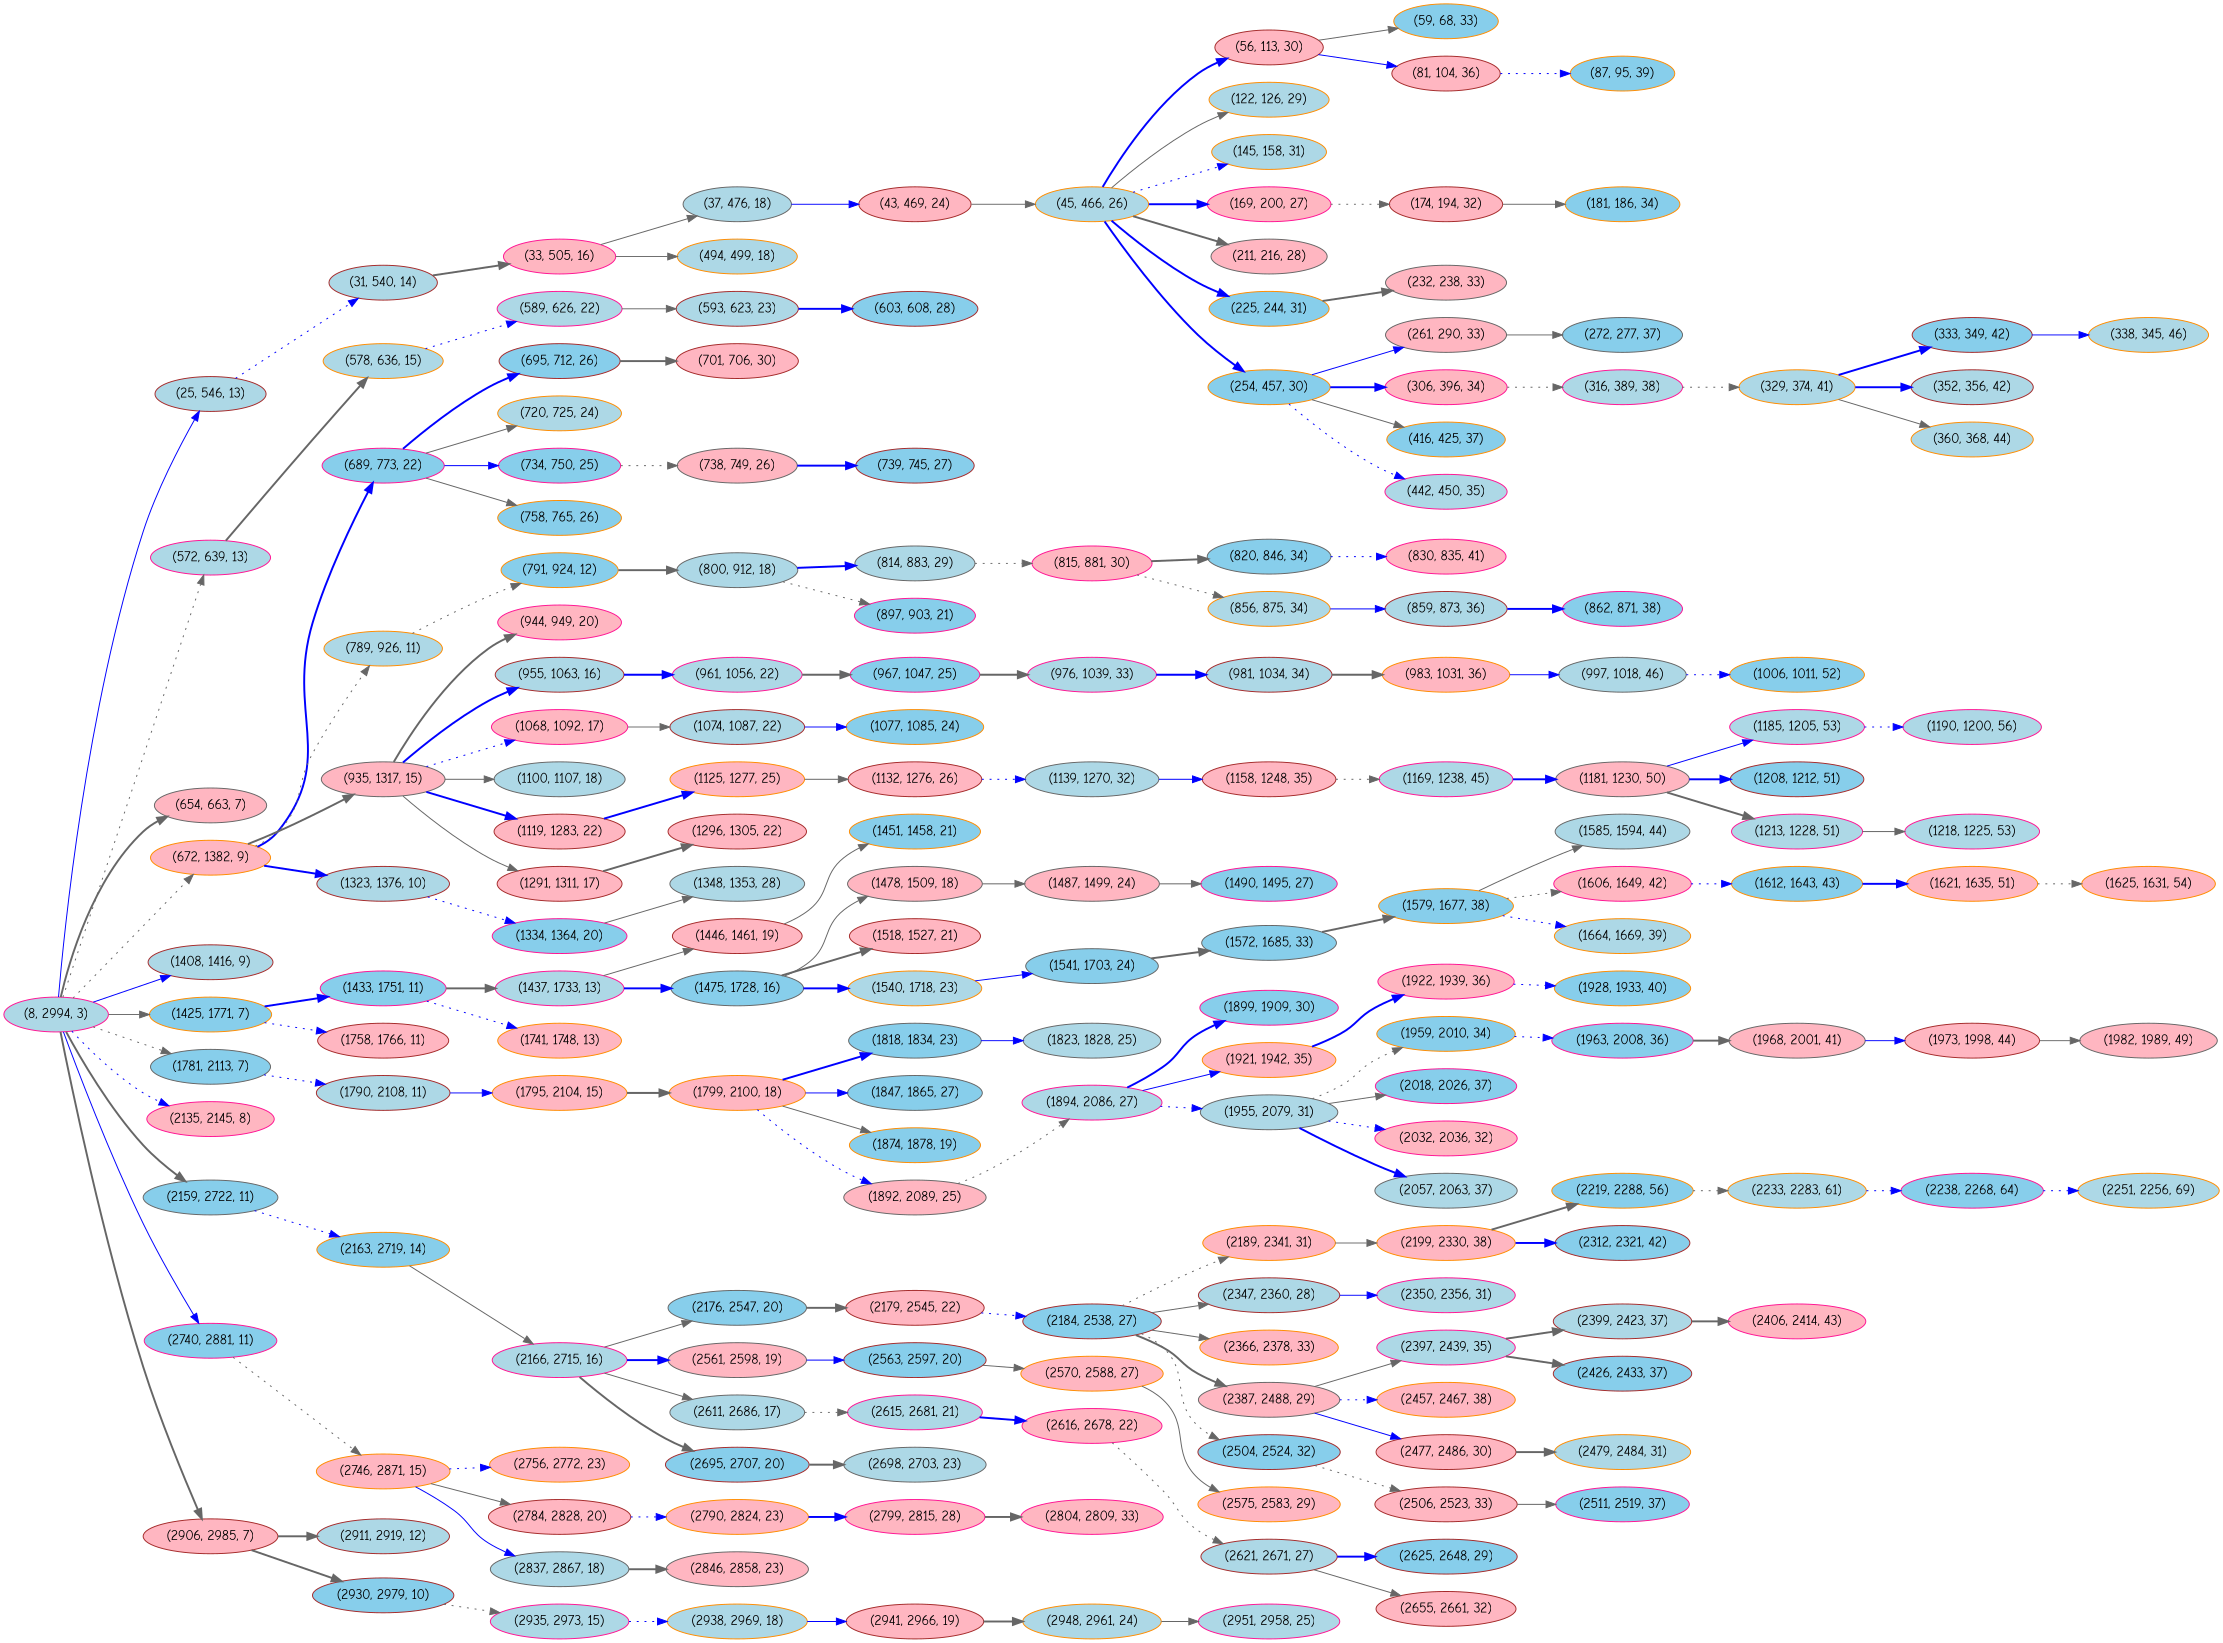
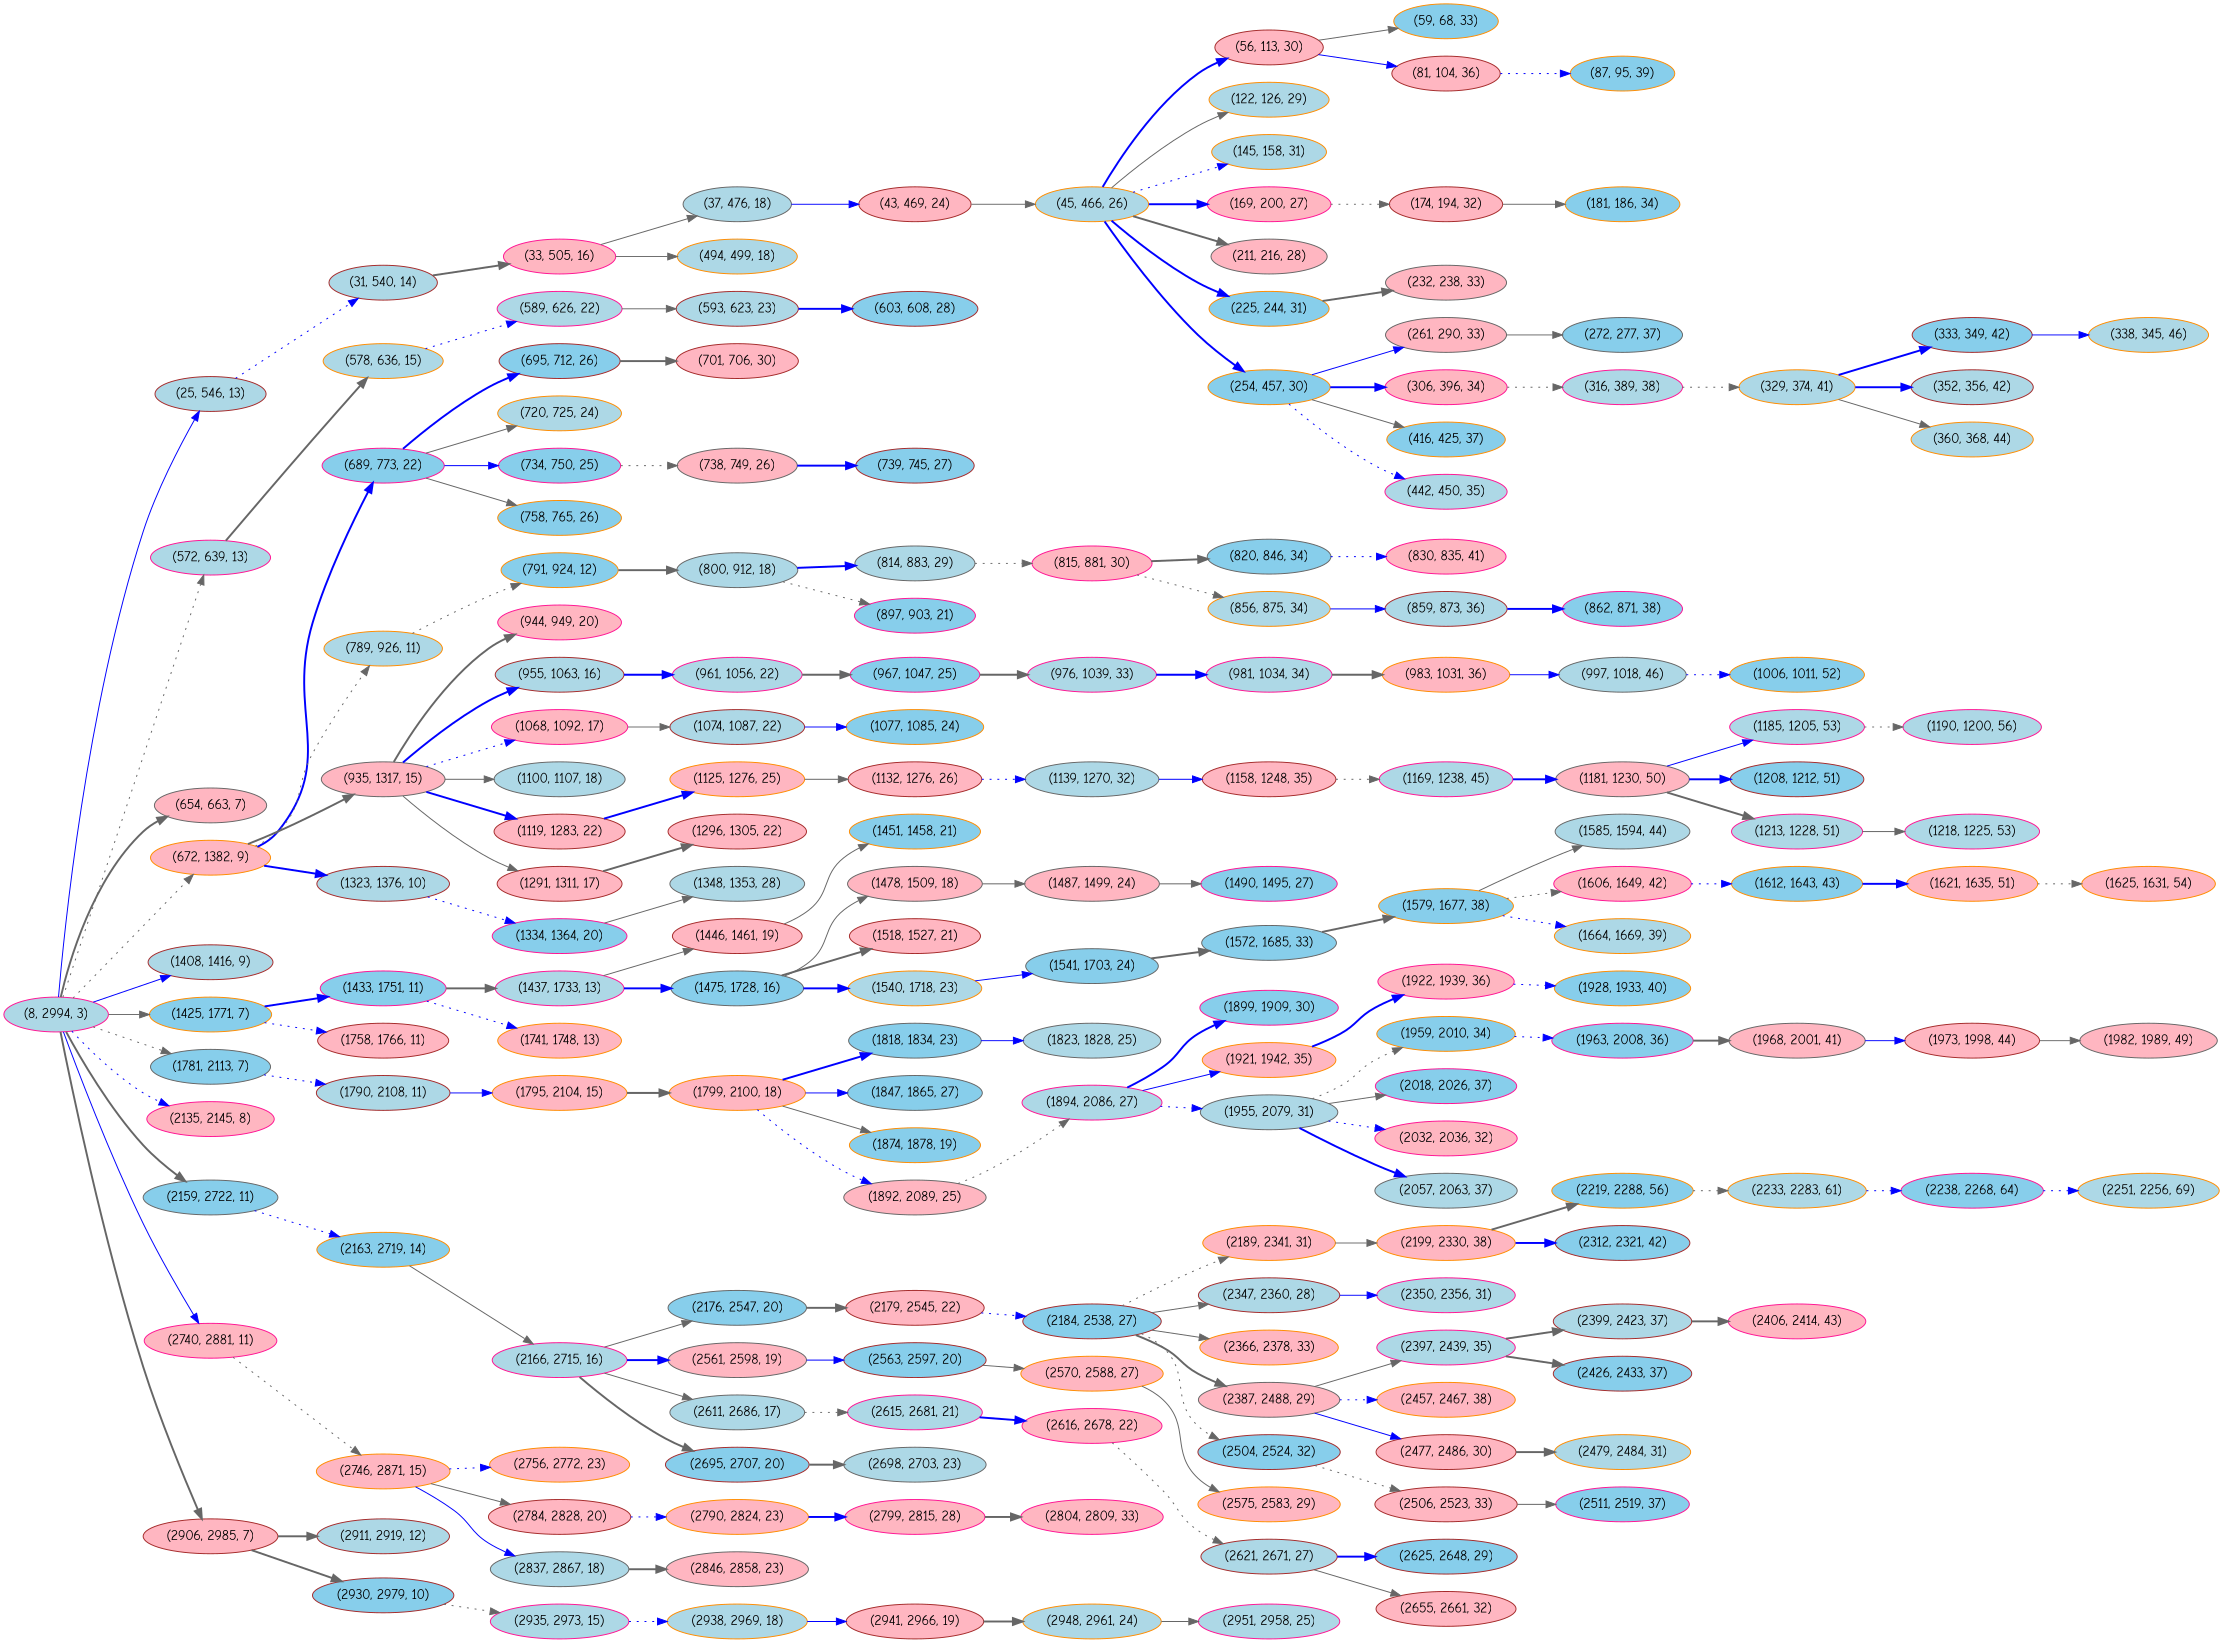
node "(981, 1034, 34)": color brown -> deeppink
edge "(1185, 1205, 53)" -> "(1190, 1200, 56)": color blue -> gray40
node "(1125, 1277, 25)": label "(1125, 1277, 25)" -> "(1125, 1276, 25)"
node "(2740, 2881, 11)": fillcolor skyblue -> lightpink
